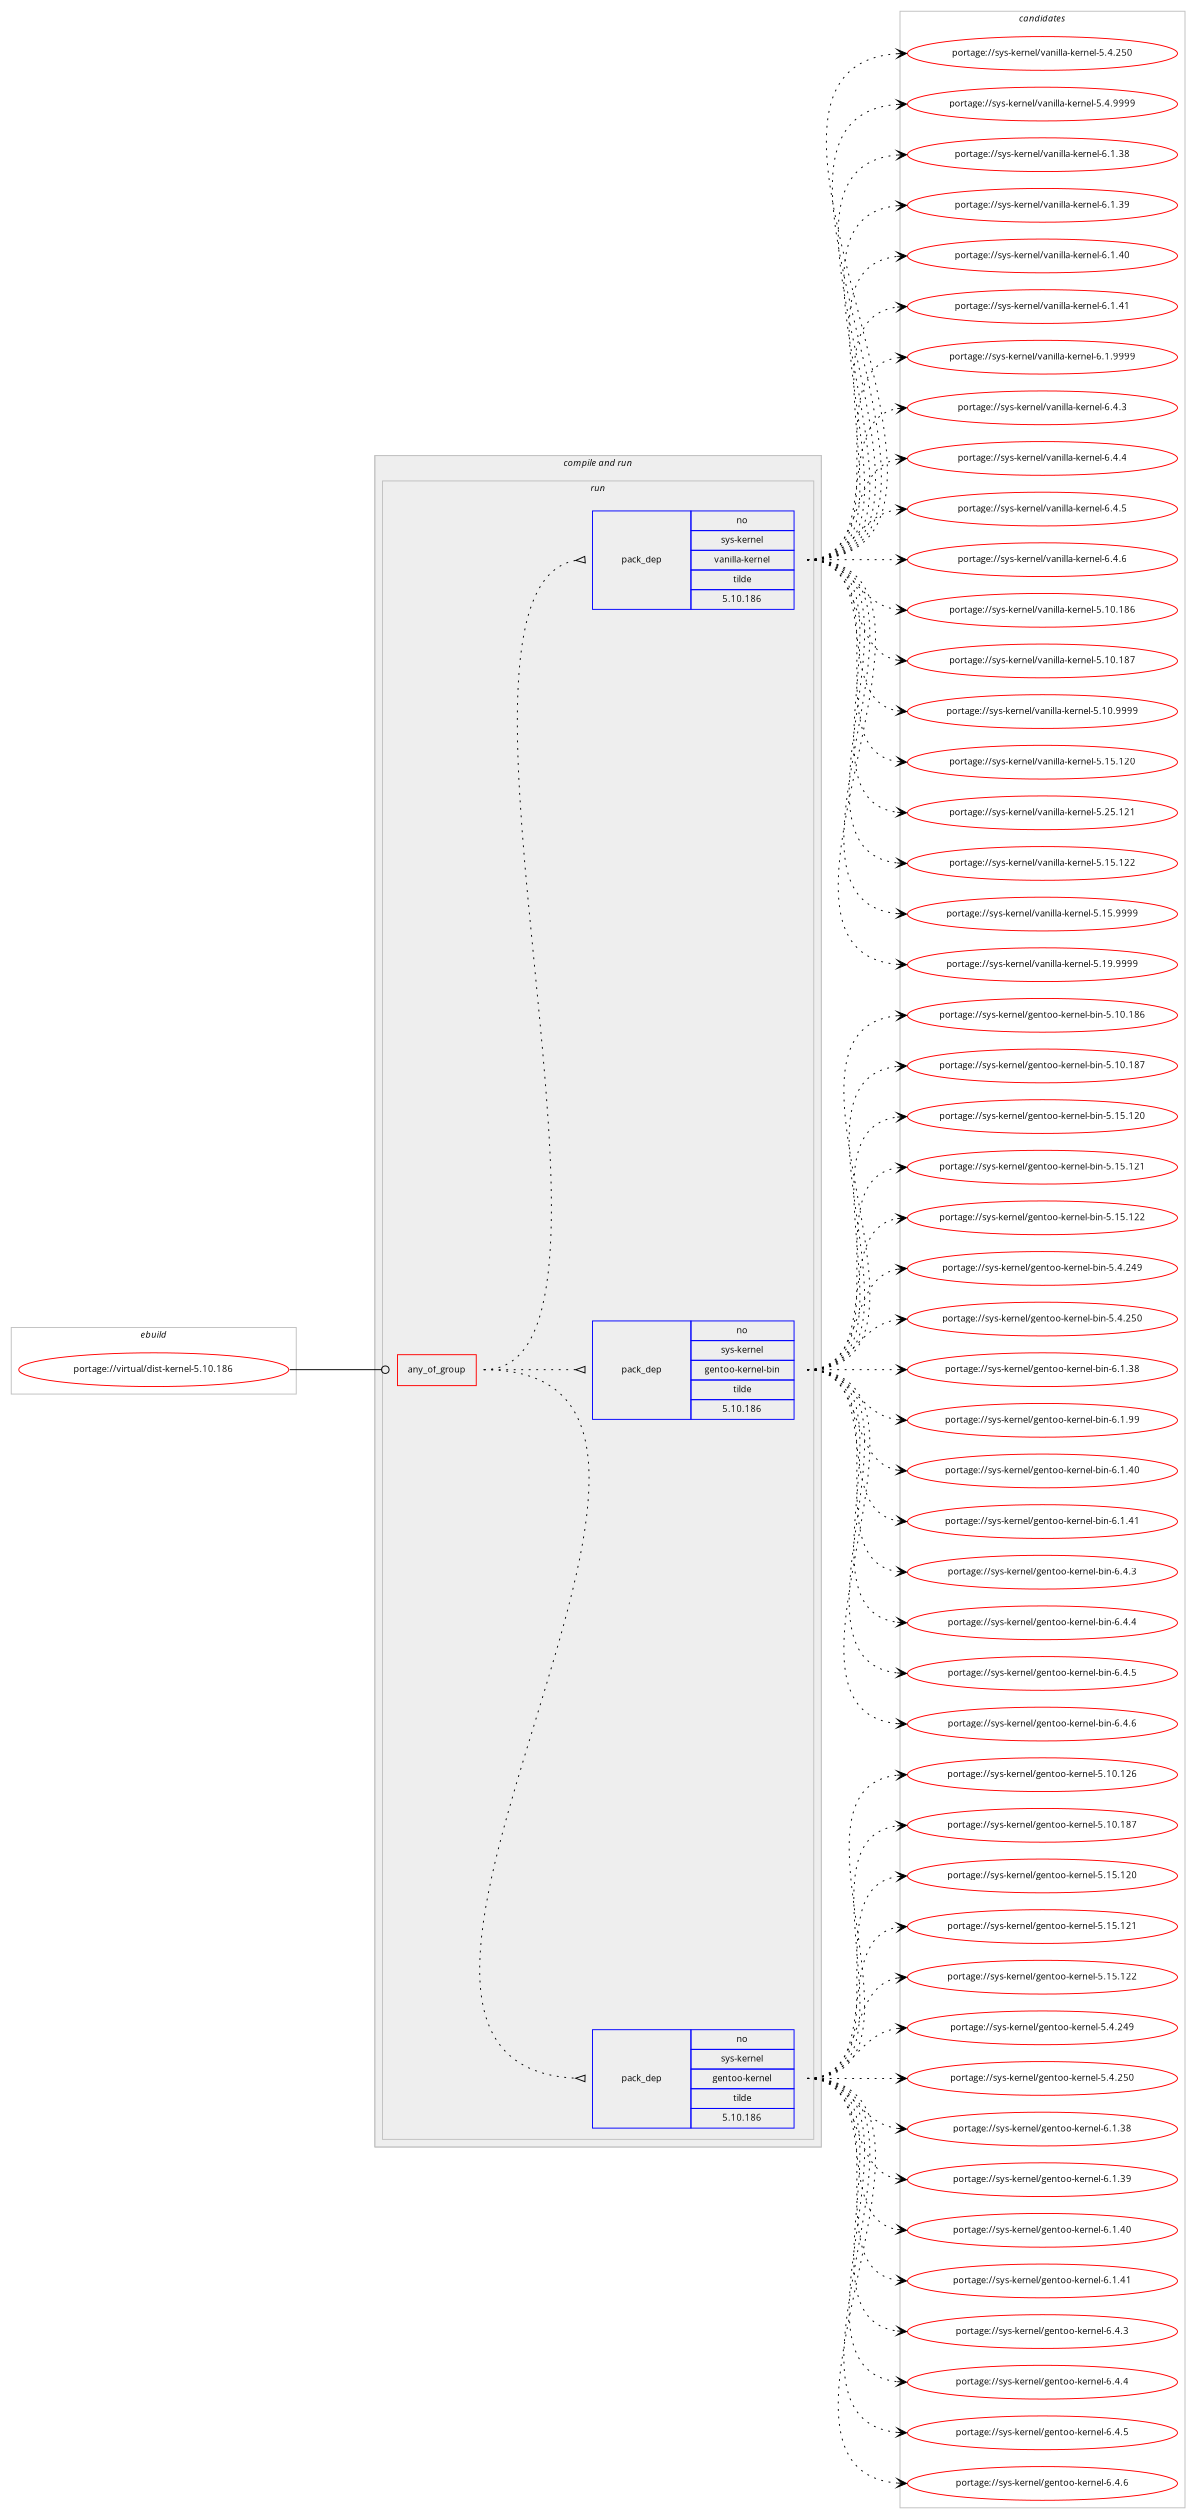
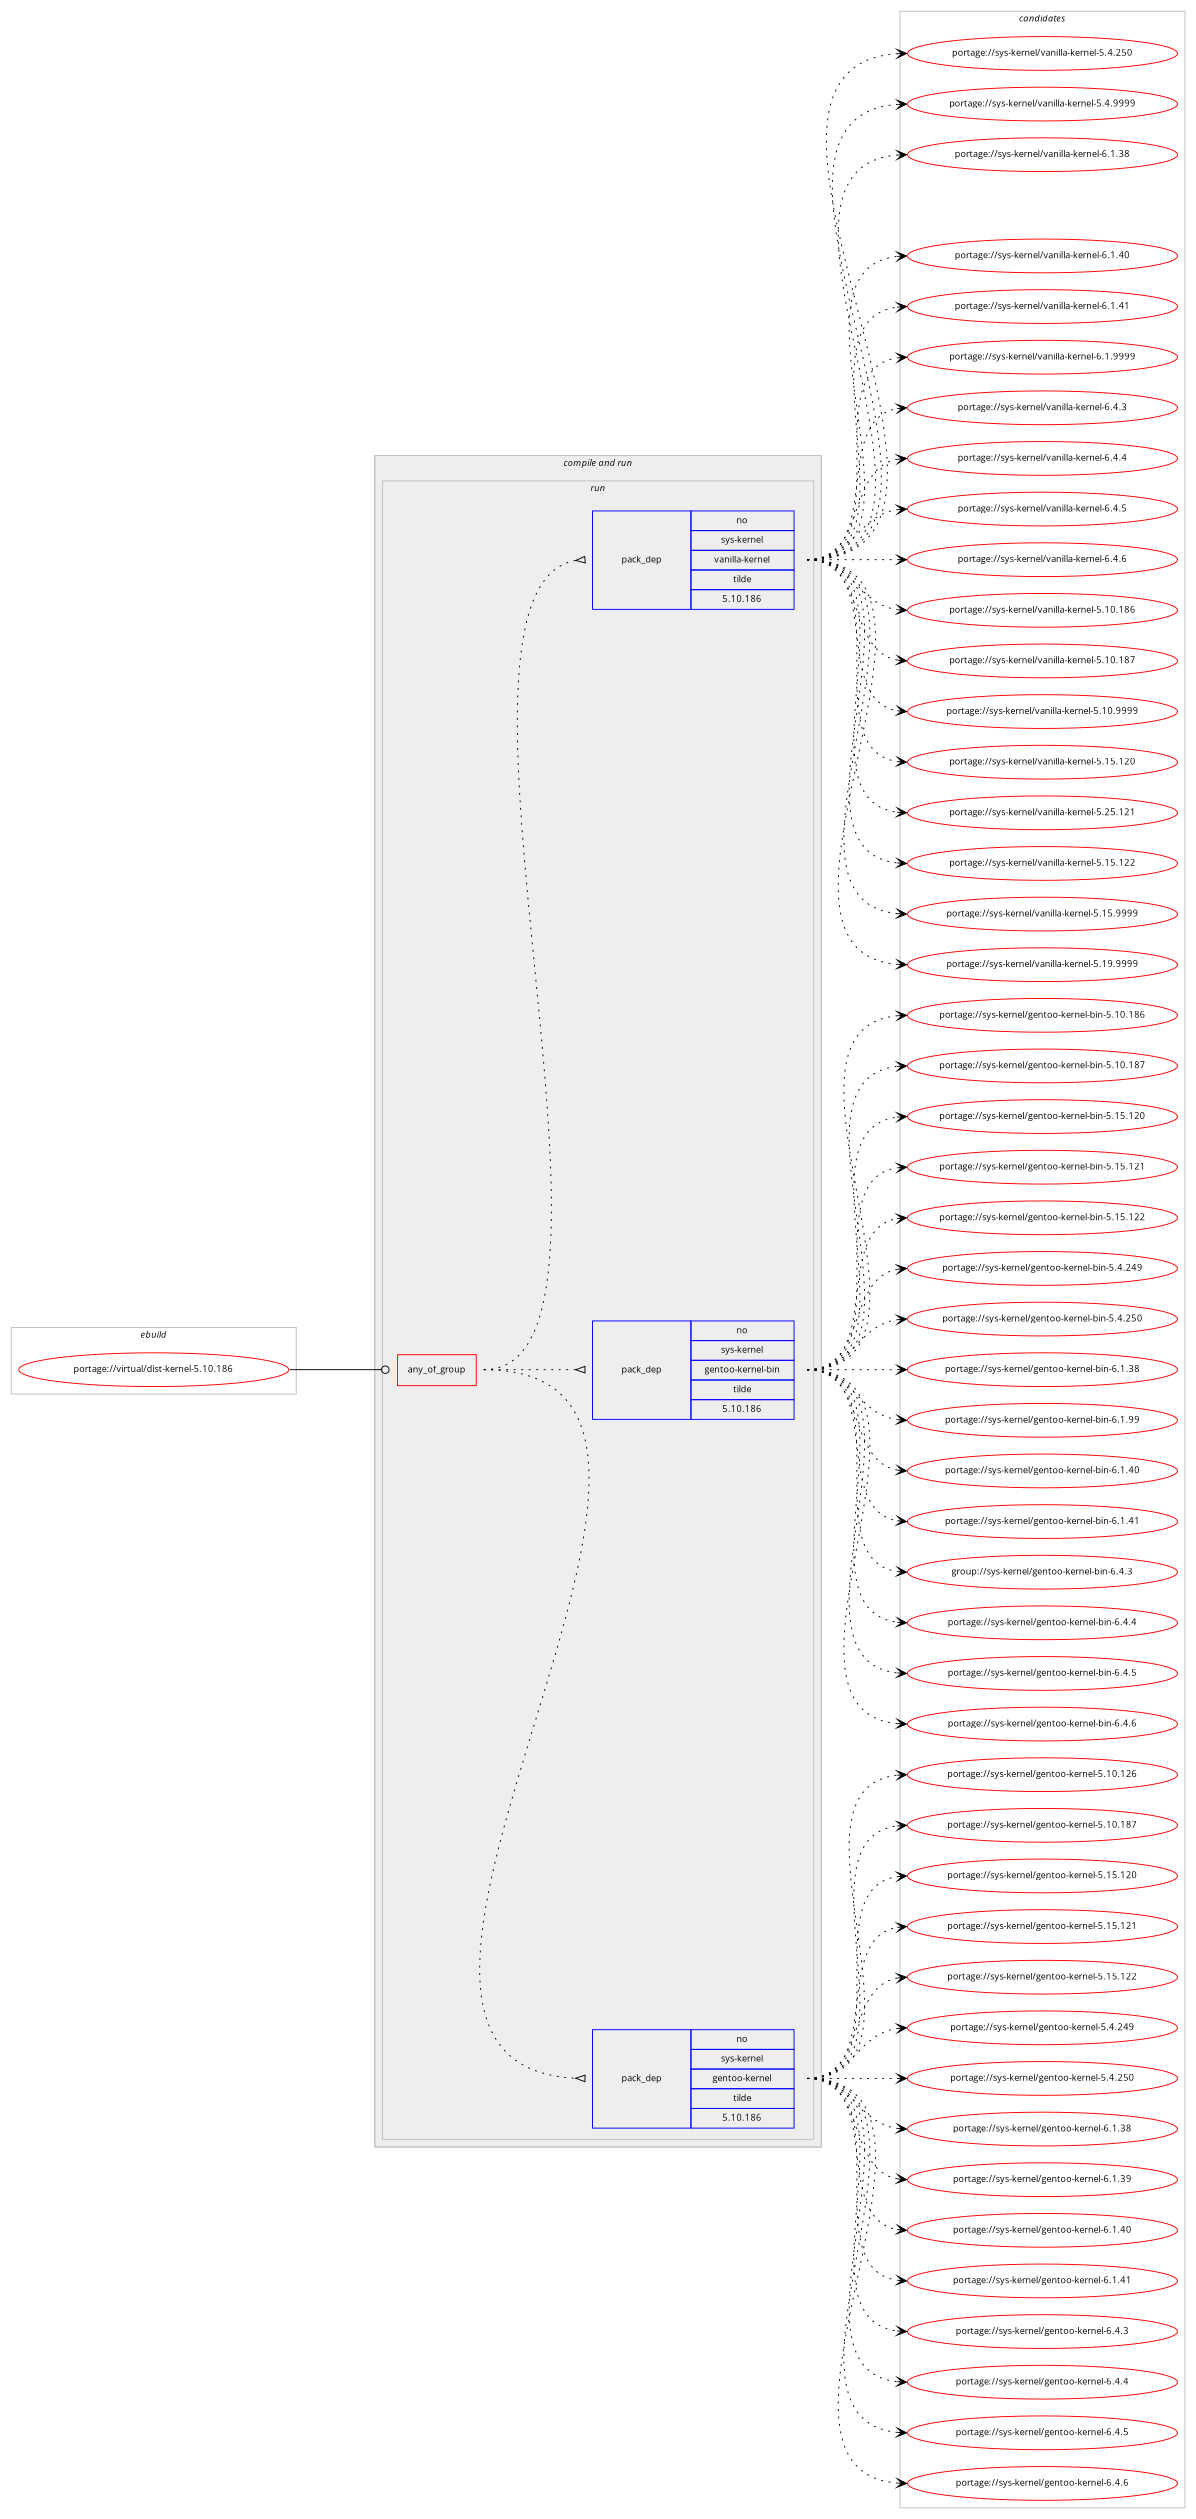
node "portage://sys-kernel/vanilla-kernel-6.1.39": removed
node "portage://sys-kernel/gentoo-kernel-bin-6.4.3": label "portage://sys-kernel/gentoo-kernel-bin-6.4.3" -> "group://sys-kernel/gentoo-kernel-bin-6.4.3"
